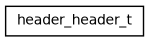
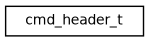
node "header_header_t": label "header_header_t" -> "cmd_header_t"
